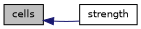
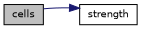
edge "strength" -> "cells": reversed
